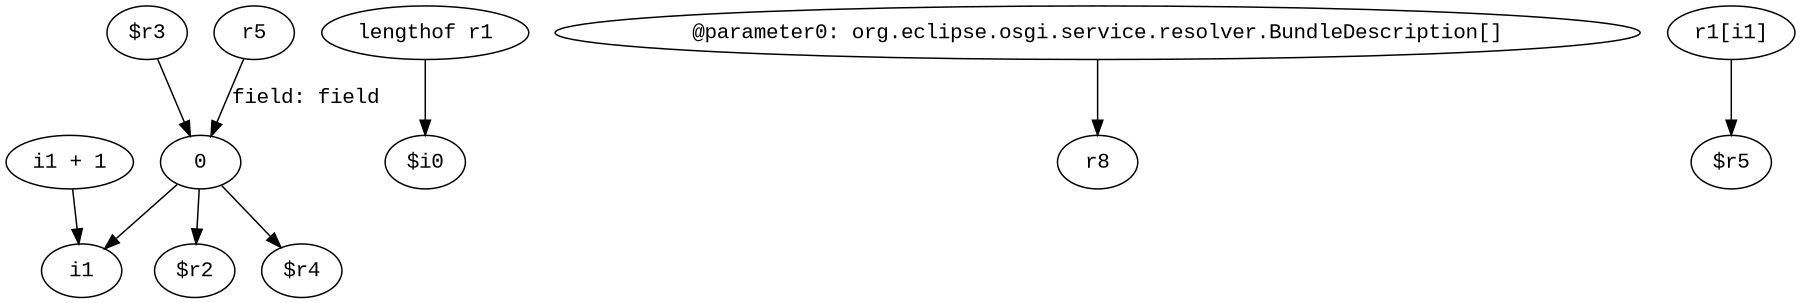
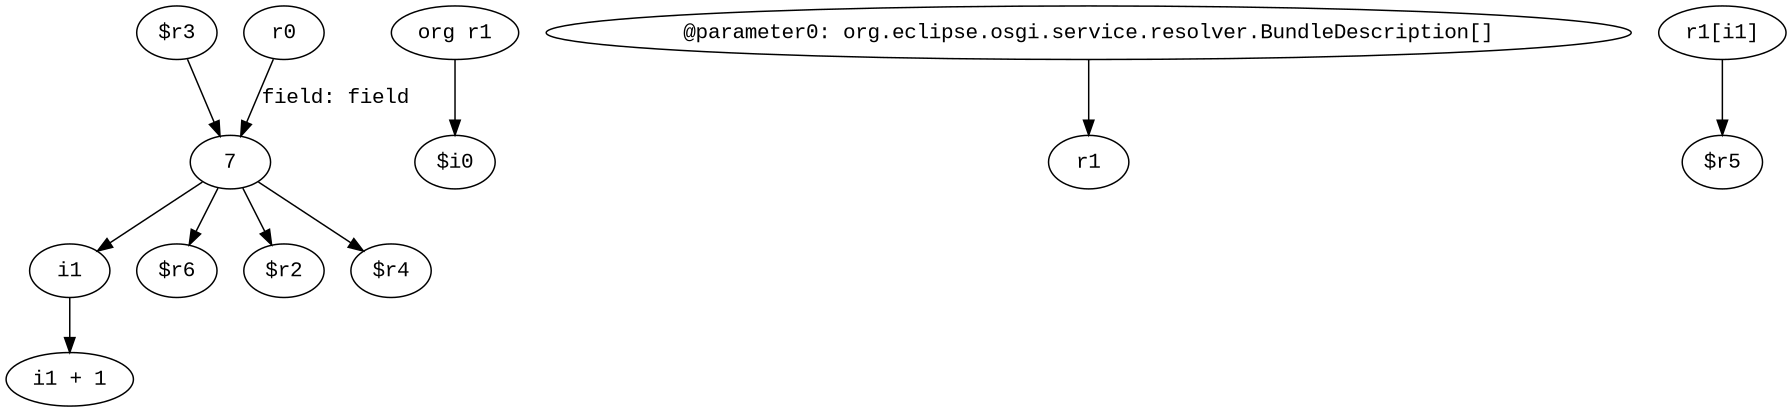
node "r5": label "r5" -> "r0"
node "lengthof r1": label "lengthof r1" -> "org r1"
node "0": label "0" -> "7"
node "r8": label "r8" -> "r1"
edge "i1 + 1" -> "i1": reversed
node "$r6": added
